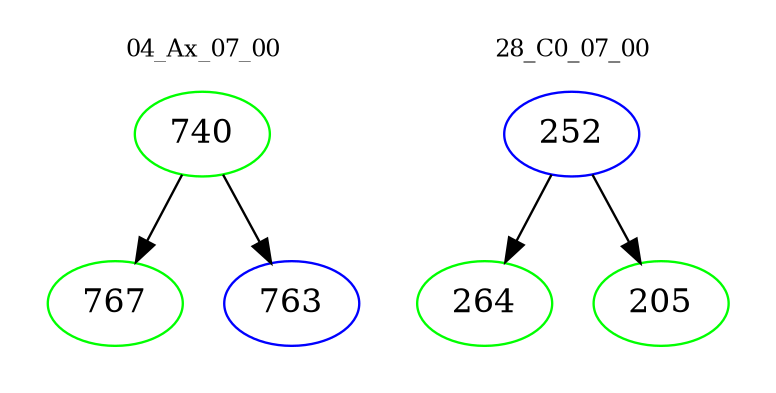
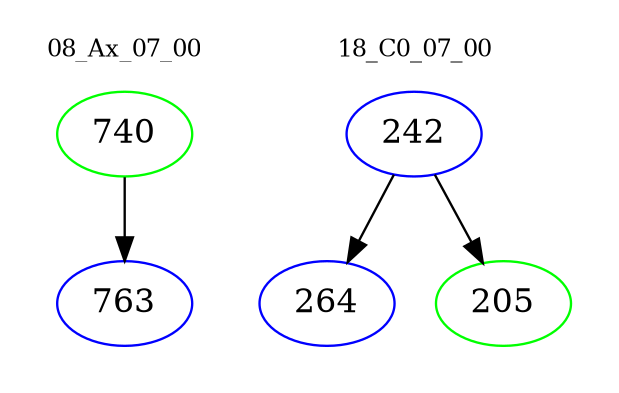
cluster "04_Ax_07_00": label "04_Ax_07_00" -> "08_Ax_07_00"
cluster "28_C0_07_00": label "28_C0_07_00" -> "18_C0_07_00"
node "252": label "252" -> "242"
node "767": removed
node "264": color green -> blue
